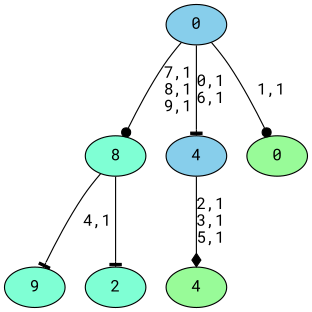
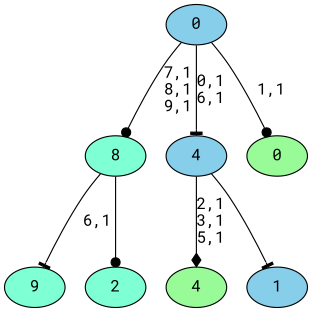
edge "8" -> "2": arrowhead tee -> dot
edge "8" -> "9": label "4,1" -> "6,1"
node "1": added
